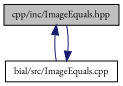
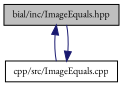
node "cpp/inc/ImageEquals.hpp": label "cpp/inc/ImageEquals.hpp" -> "bial/inc/ImageEquals.hpp"
node "bial/src/ImageEquals.cpp": label "bial/src/ImageEquals.cpp" -> "cpp/src/ImageEquals.cpp"
